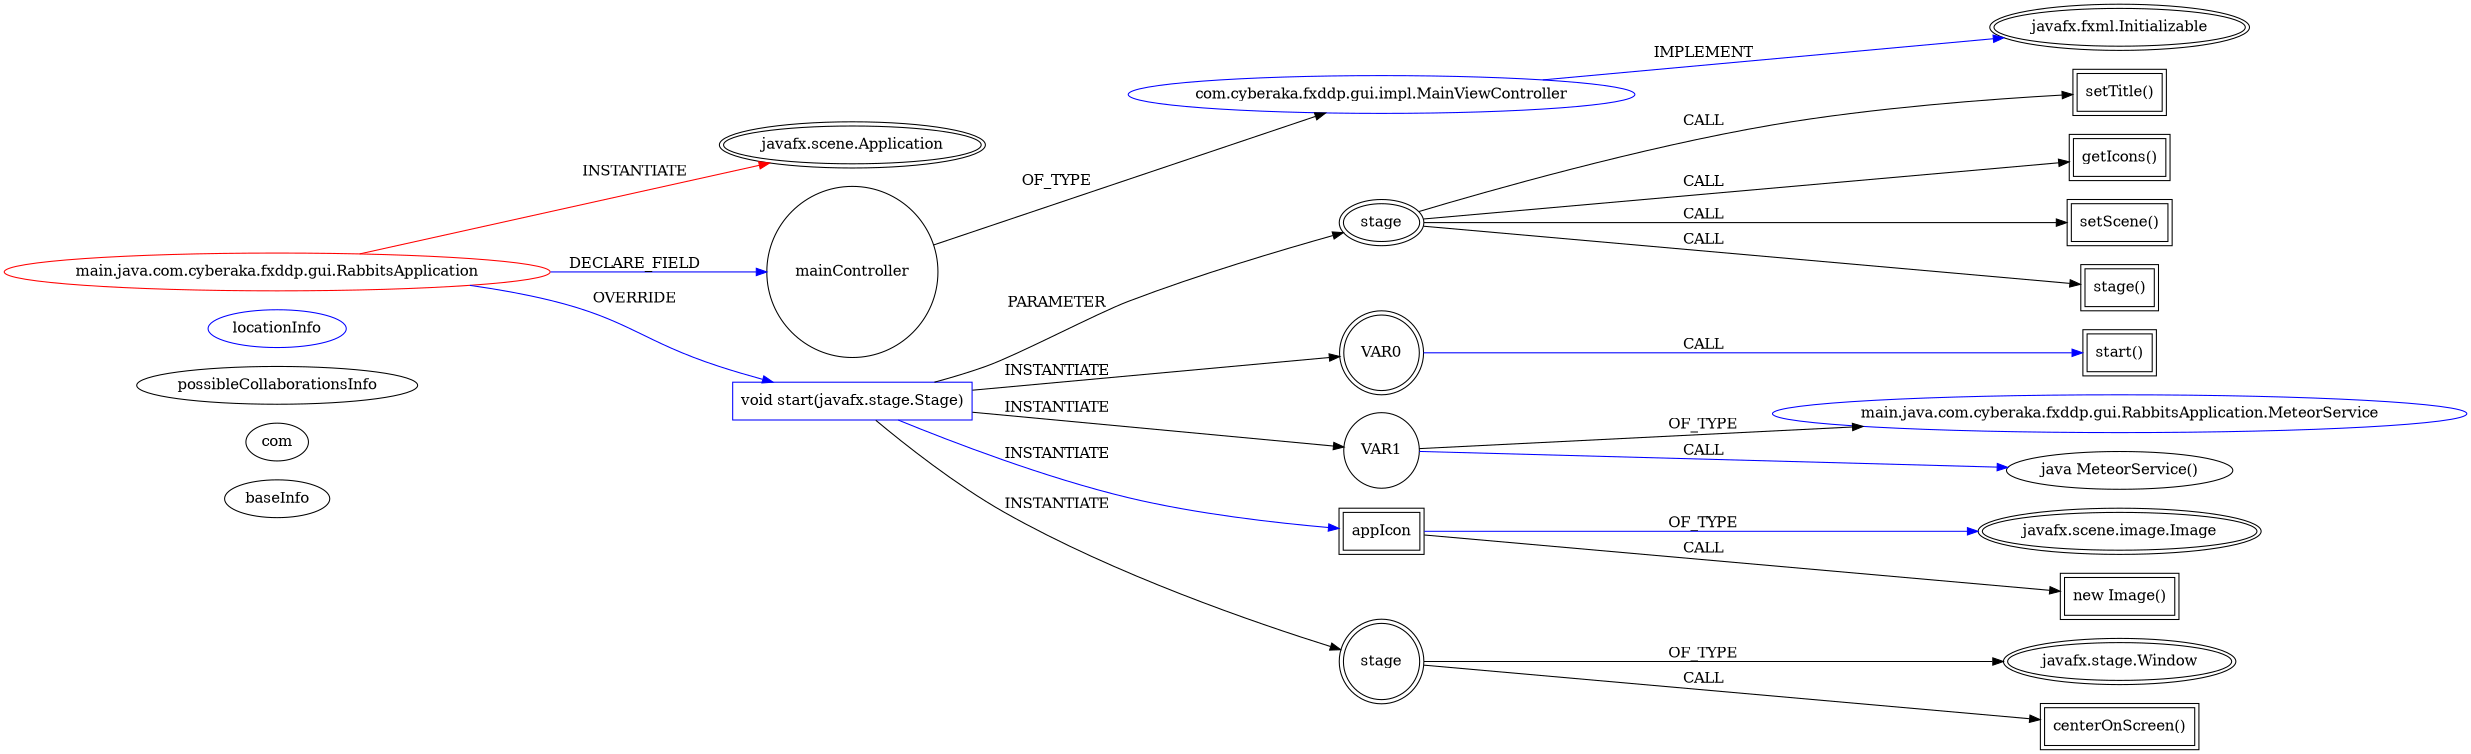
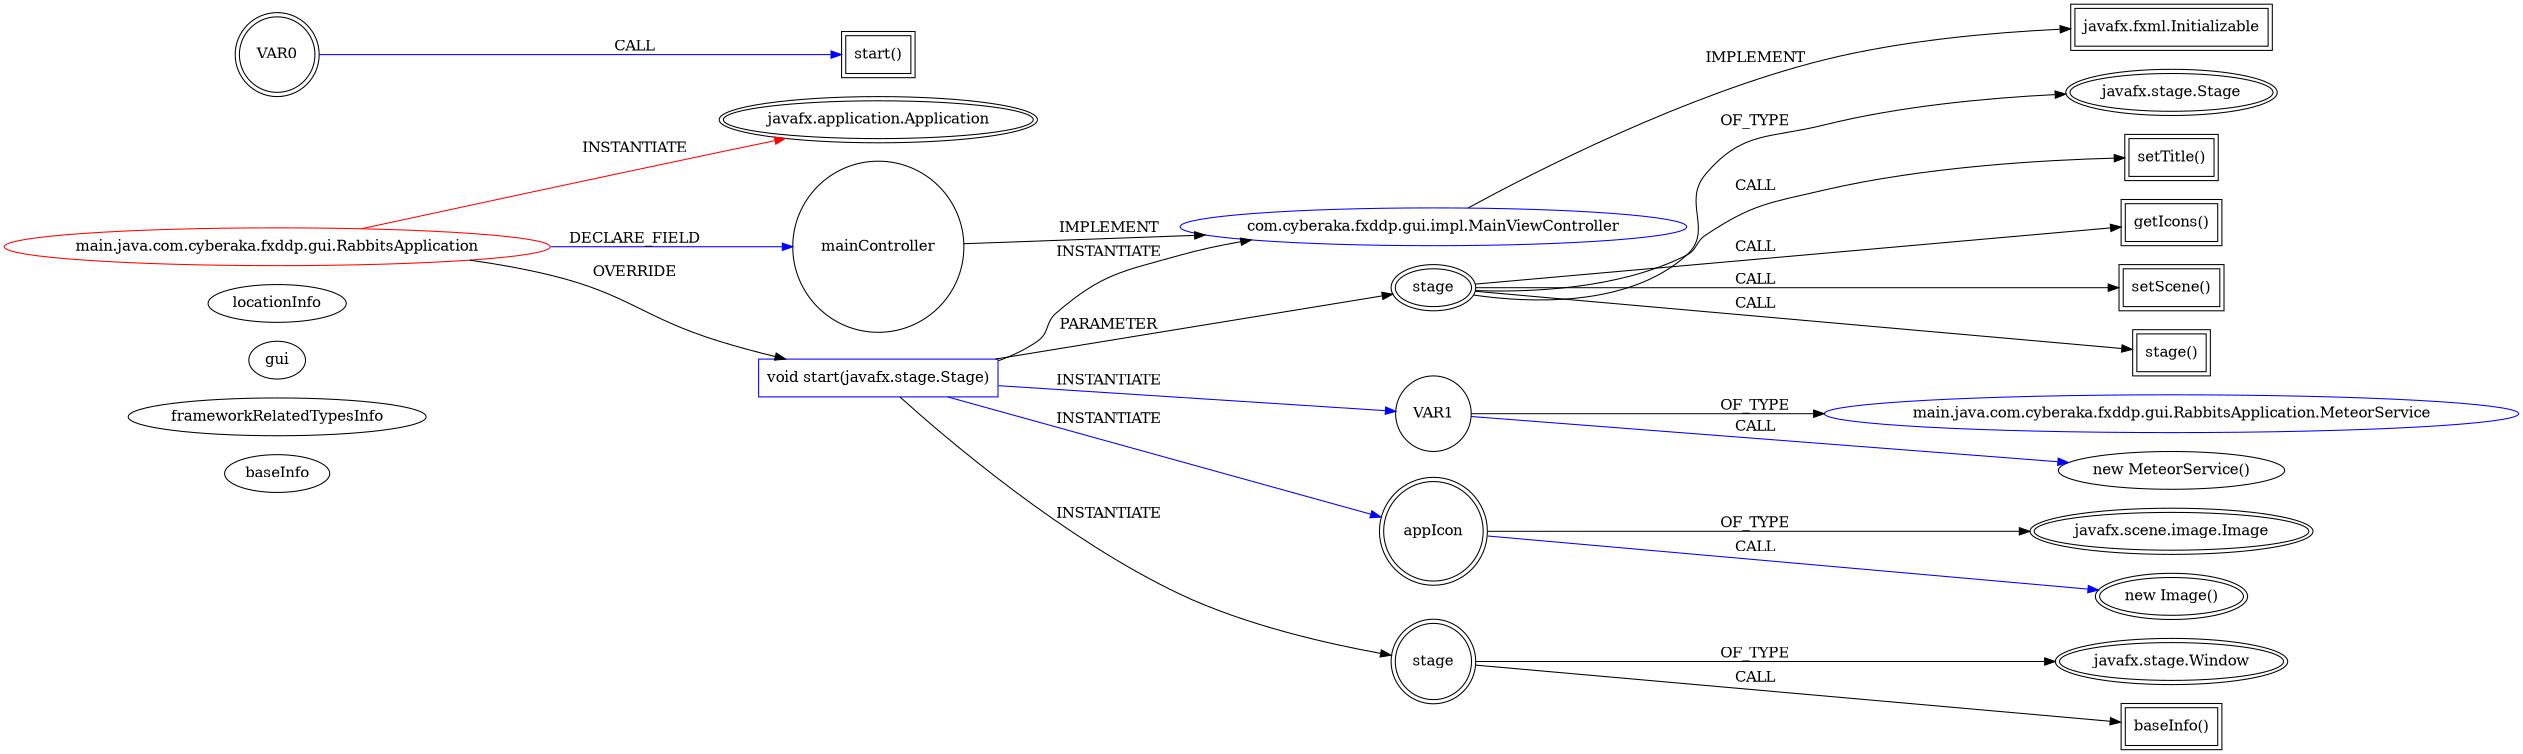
node "javafx.fxml.Initializable": shape ellipse -> box
edge "com.cyberaka.fxddp.gui.impl.MainViewController" -> "javafx.fxml.Initializable": color blue -> black
node "javafx.stage.Stage": added
node "javafx.scene.Application": label "javafx.scene.Application" -> "javafx.application.Application"
edge "mainController" -> "com.cyberaka.fxddp.gui.impl.MainViewController": label "OF_TYPE" -> "IMPLEMENT"
edge "main.java.com.cyberaka.fxddp.gui.RabbitsApplication" -> "void start(javafx.stage.Stage)": color blue -> black
node "locationInfo": color blue -> black
edge "void start(javafx.stage.Stage)" -> "VAR0": now "void start(javafx.stage.Stage)" -> "com.cyberaka.fxddp.gui.impl.MainViewController"
node "possibleCollaborationsInfo": label "possibleCollaborationsInfo" -> "gui"
edge "void start(javafx.stage.Stage)" -> "VAR1": color black -> blue
node "com": label "com" -> "frameworkRelatedTypesInfo"
node "java MeteorService()": label "java MeteorService()" -> "new MeteorService()"
node "appIcon": shape box -> circle
edge "appIcon" -> "javafx.scene.image.Image": color blue -> black
edge "appIcon" -> "new Image()": color black -> blue
node "new Image()": shape box -> ellipse
node "centerOnScreen()": label "centerOnScreen()" -> "baseInfo()"
